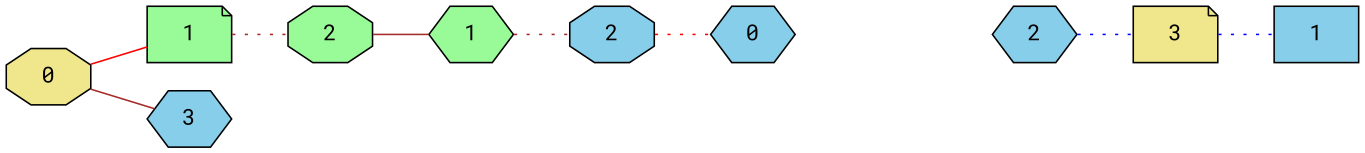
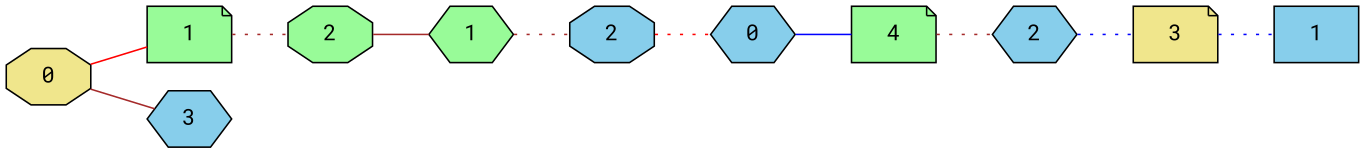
node "4": added
